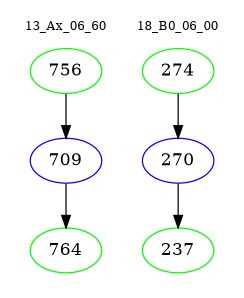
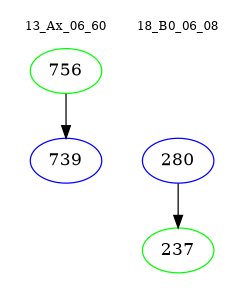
cluster "18_B0_06_00": label "18_B0_06_00" -> "18_B0_06_08"
node "274": removed
node "709": label "709" -> "739"
node "270": label "270" -> "280"
node "764": removed
